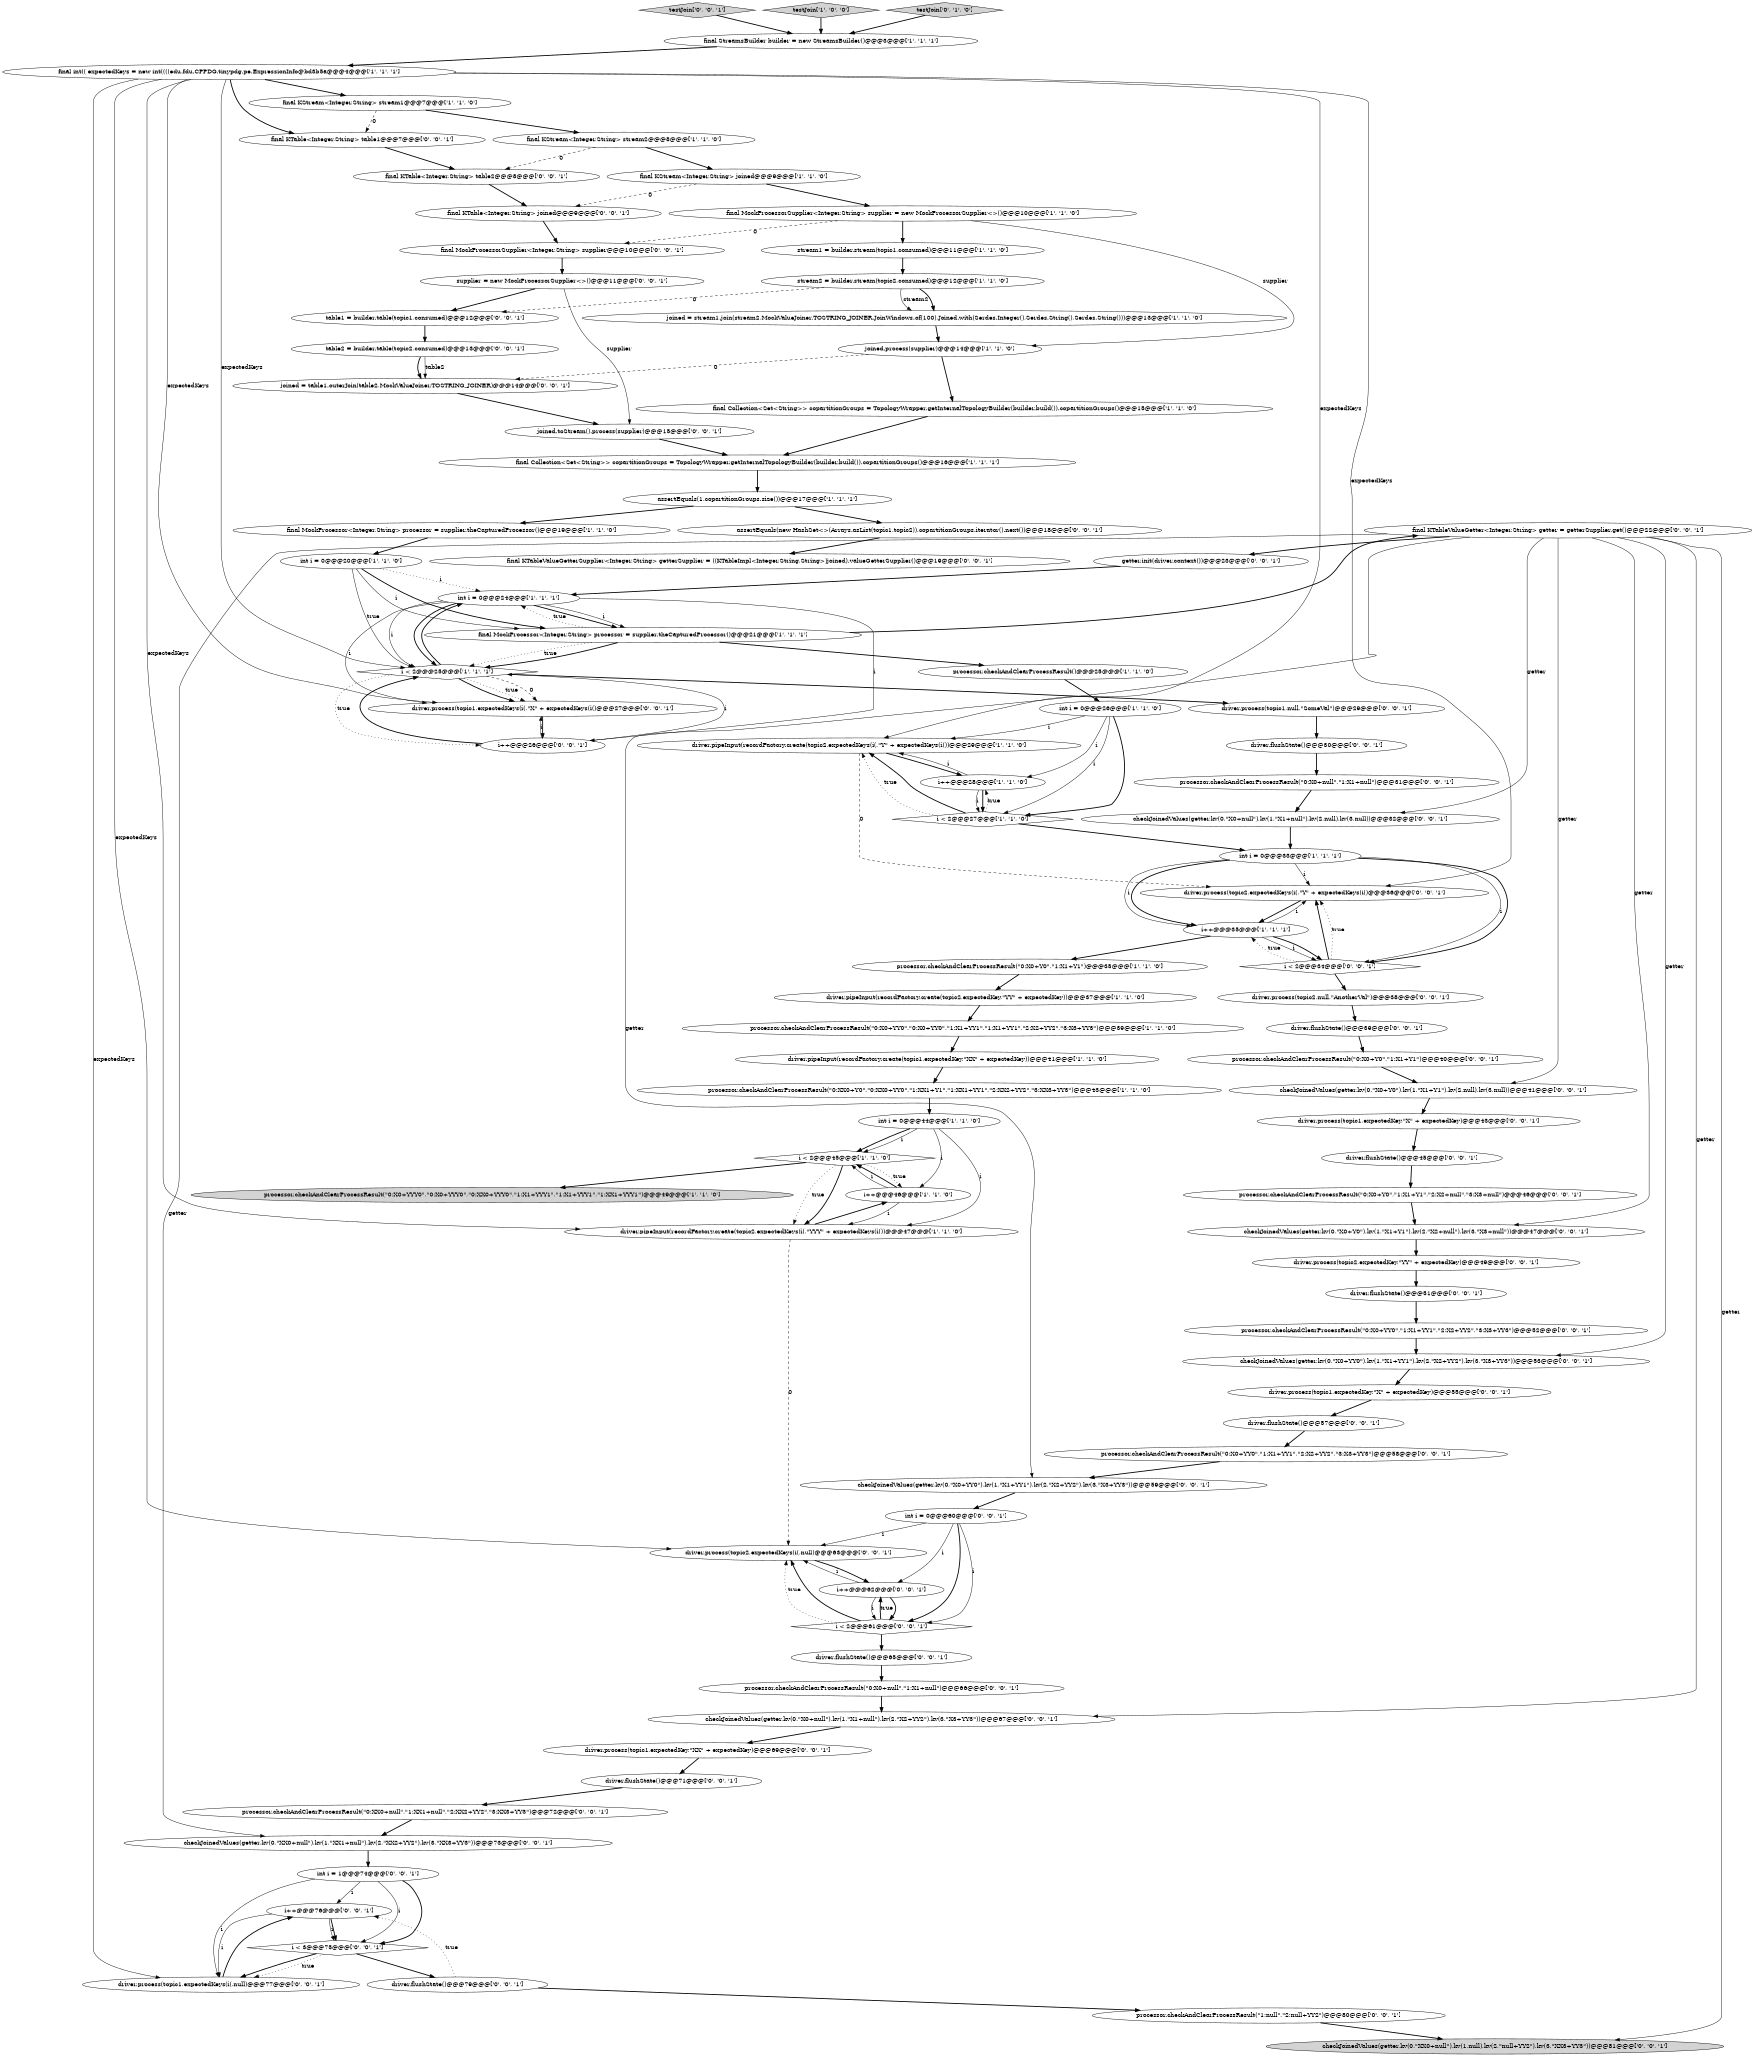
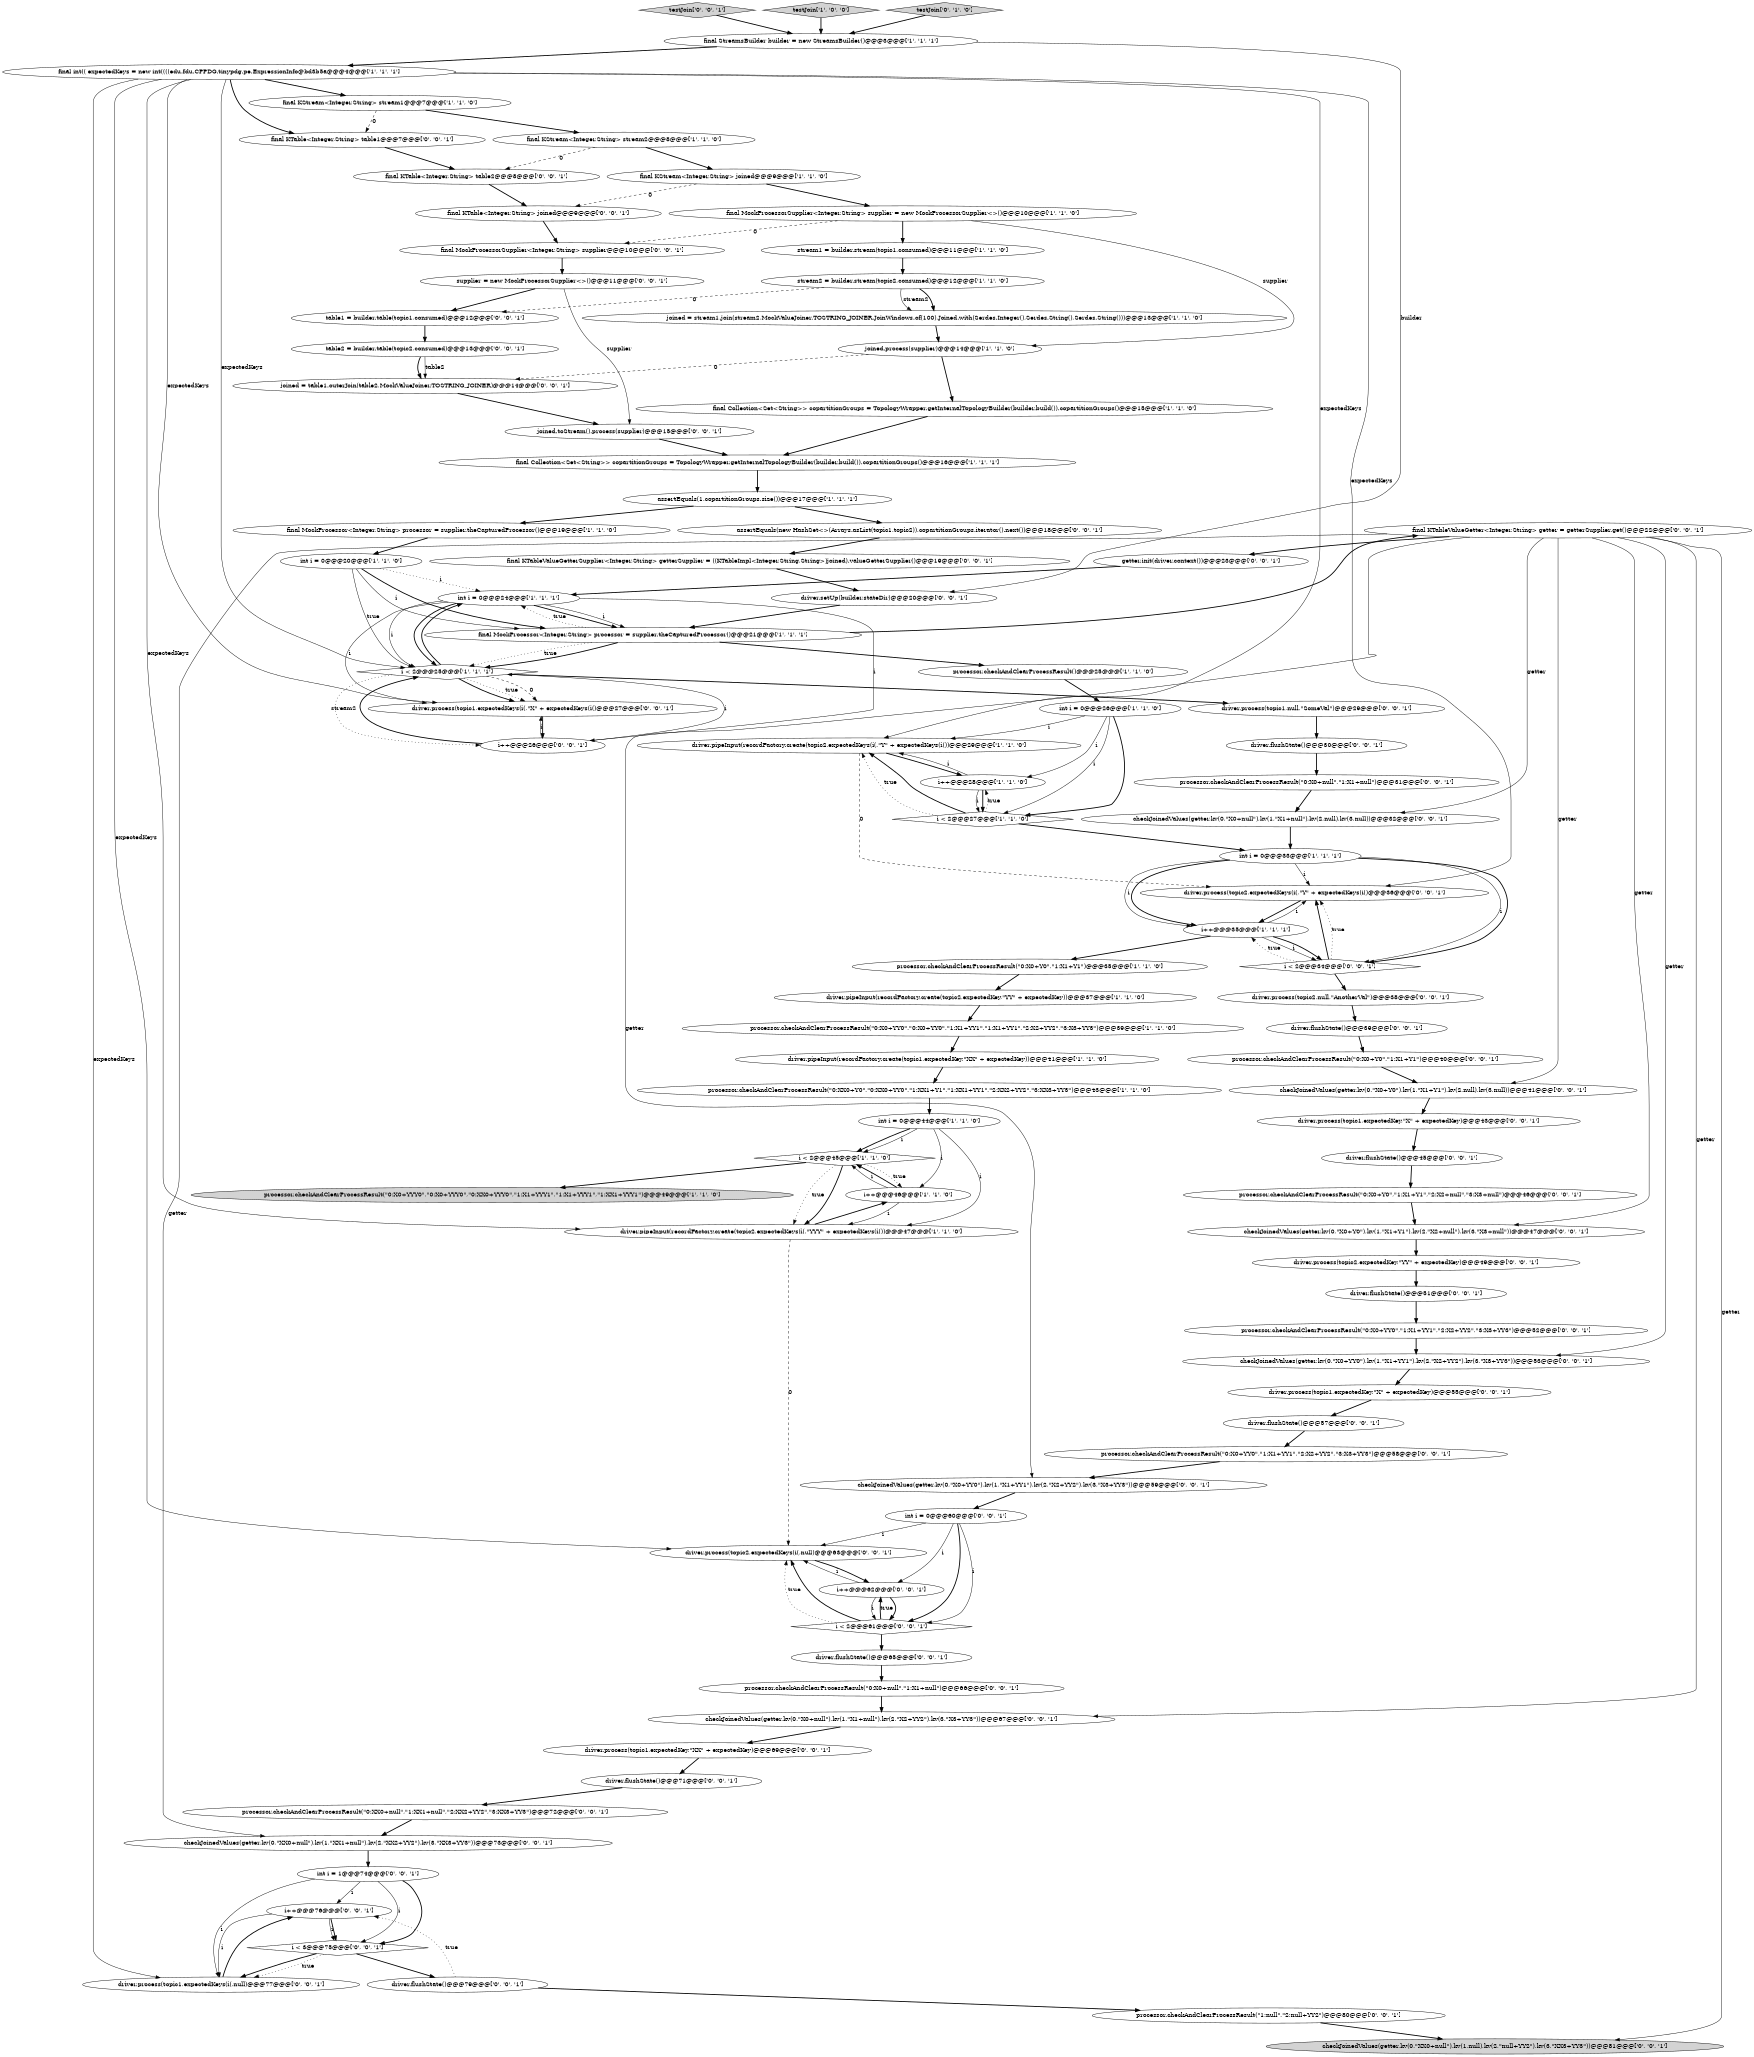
node "driver.setUp(builder,stateDir)@@@20@@@['0', '0', '1']": added
edge "i < 2@@@25@@@['1', '1', '1']" -> "i++@@@26@@@['0', '0', '1']": label "true" -> "stream2"
